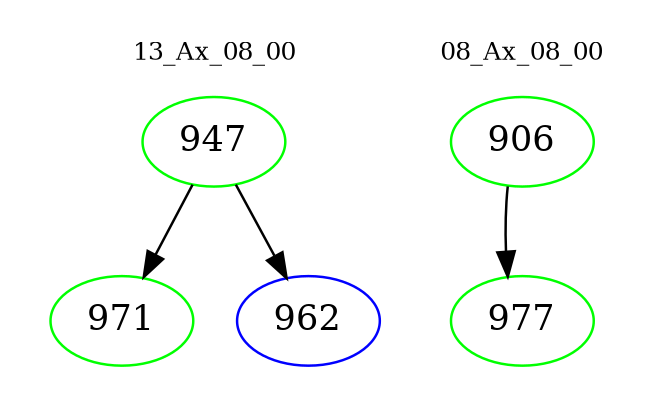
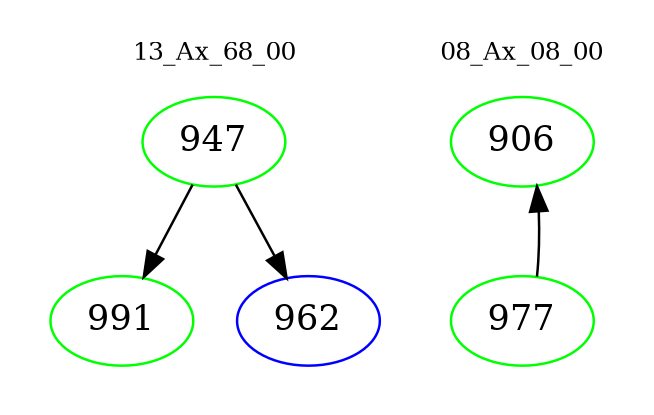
cluster "13_Ax_08_00": label "13_Ax_08_00" -> "13_Ax_68_00"
edge "906" -> "977": reversed
node "971": label "971" -> "991"
